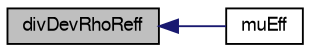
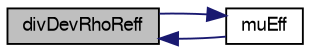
edge "divDevRhoReff" -> "muEff": added
